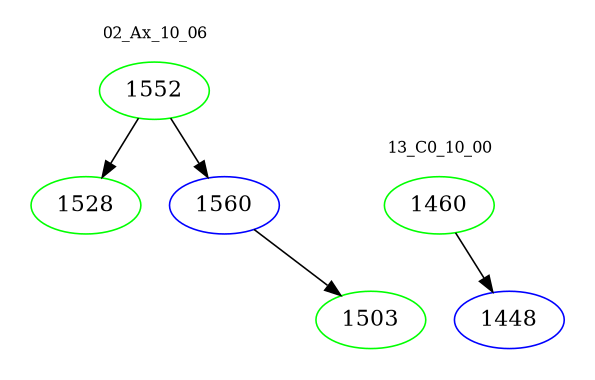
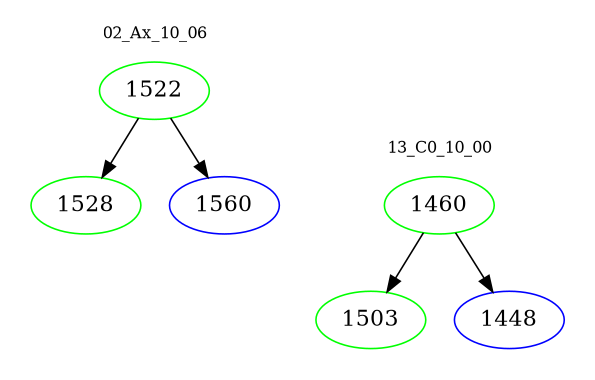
node "1552": label "1552" -> "1522"
edge "1560" -> "1503": now "1460" -> "1503"
